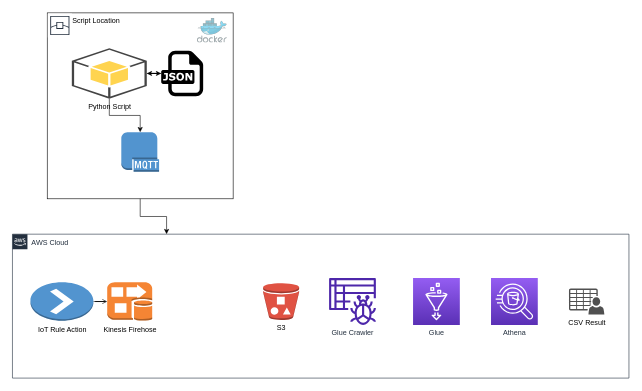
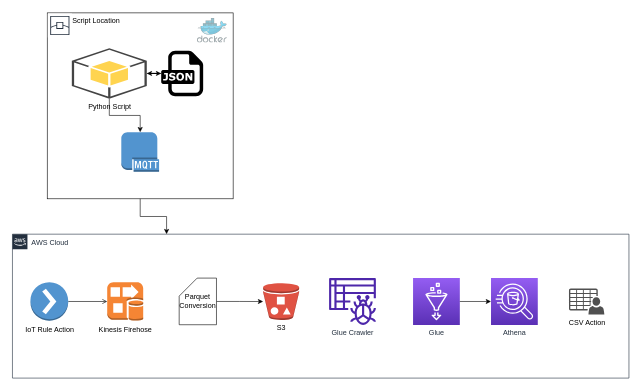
node "IoT Rule Action": size 63x39 -> 38x39
node "Kinesis Firehose": size 45x39 -> 36x39
node "Parquet Conversion": added
edge "Parquet Conversion" -> "S3": added
edge "Glue" -> "Athena": added
node "CSV Result": label "CSV Result" -> "CSV Action"
